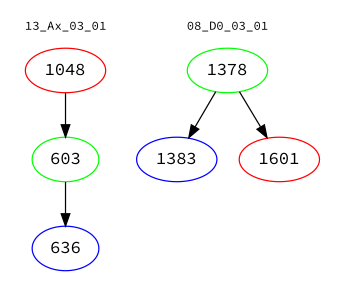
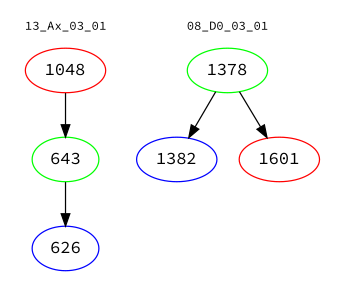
node "603": label "603" -> "643"
node "1383": label "1383" -> "1382"
node "636": label "636" -> "626"
